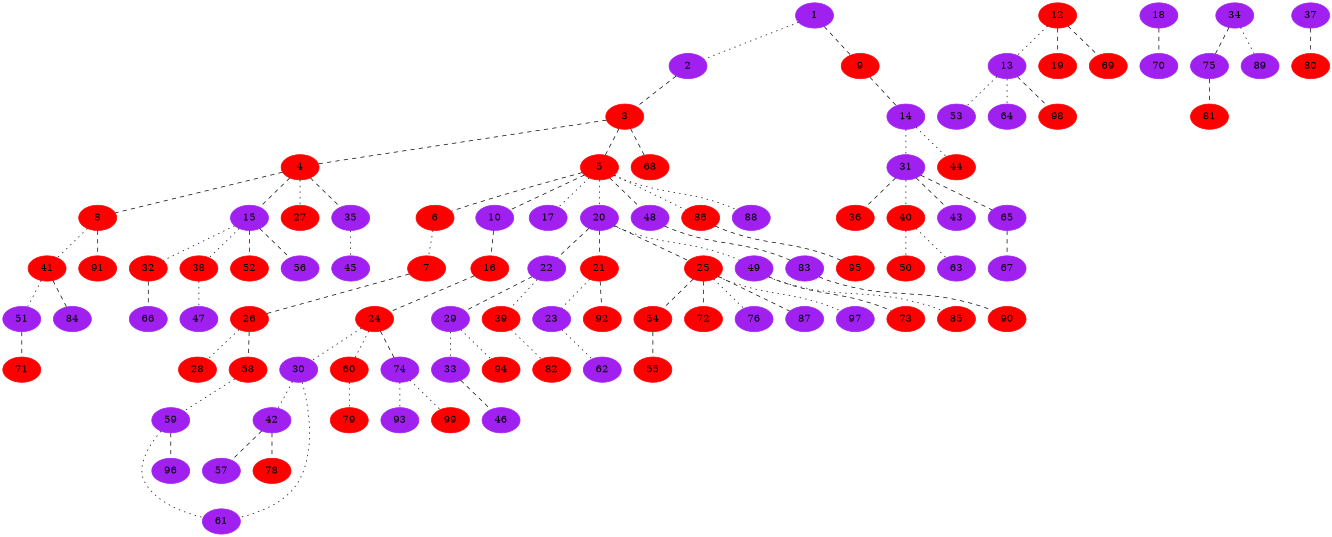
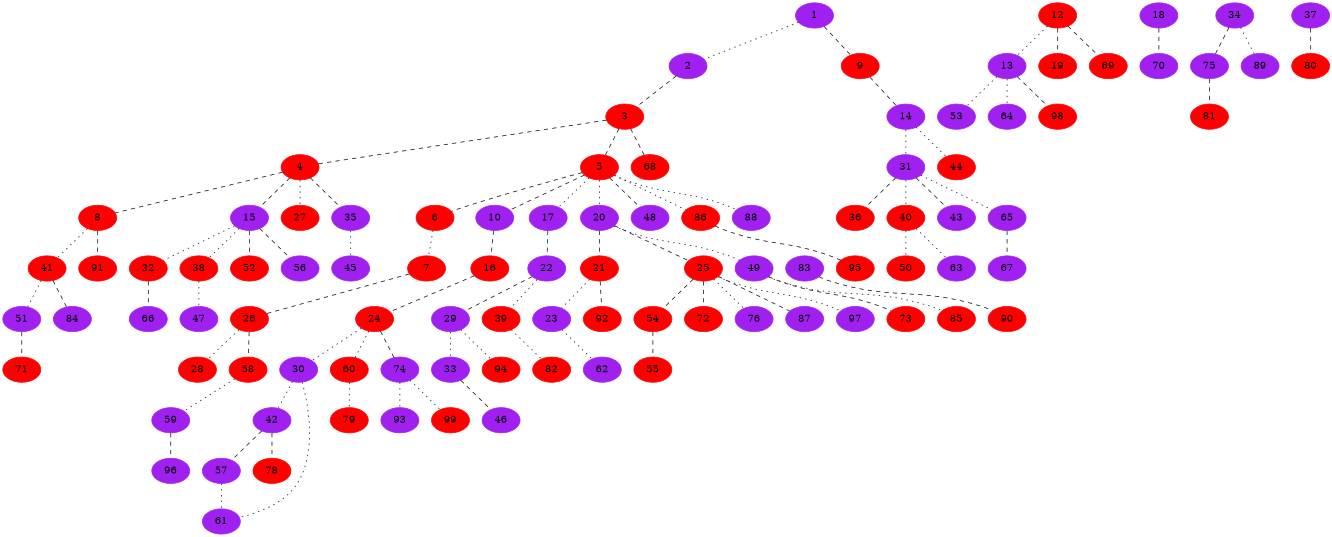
edge "31" -- "65": style dashed -> dotted
edge "20" -- "22": now "17" -- "22"
edge "48" -- "83": removed
edge "59" -- "61": now "57" -- "61"
